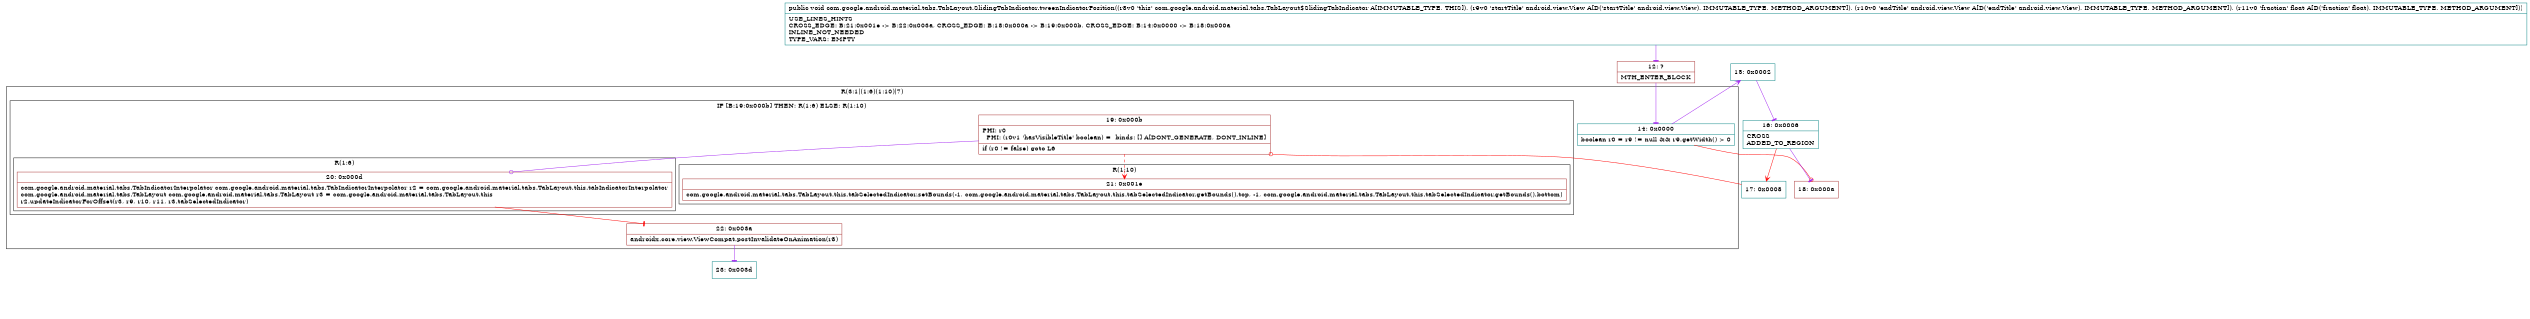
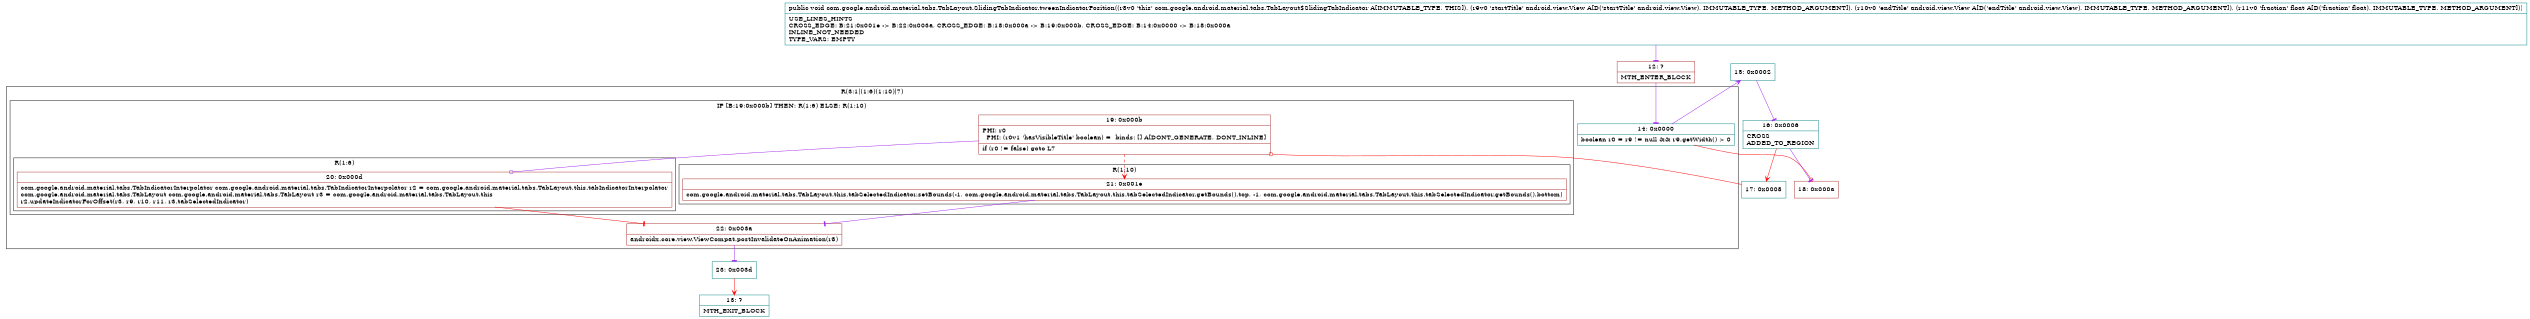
node "19: 0x000b": text "if (r0 != false) goto L6" -> "if (r0 != false) goto L7"
edge "21: 0x001e" -> "22: 0x003a": added
node "13: ?": added
